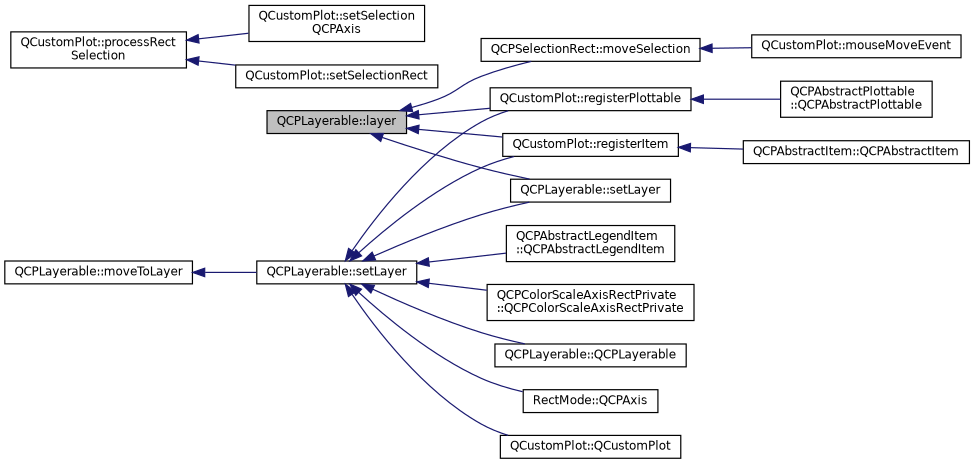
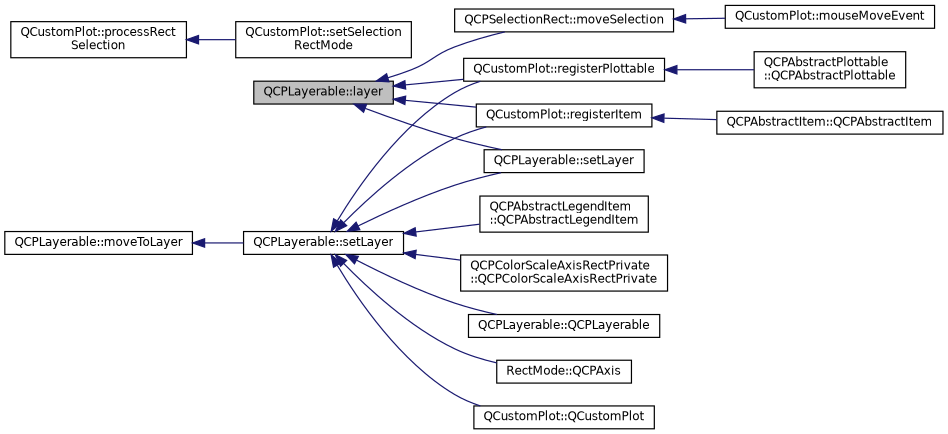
node "QCustomPlot::setSelection QCPAxis": label "QCustomPlot::setSelection QCPAxis" -> "QCustomPlot::setSelection RectMode"
node "QCustomPlot::setSelectionRect": removed
